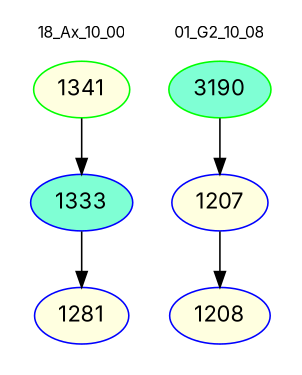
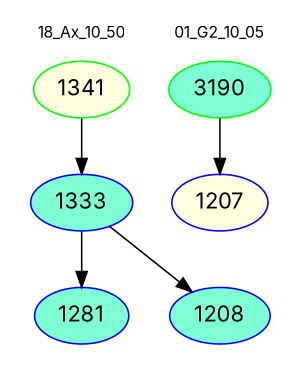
cluster "18_Ax_10_00": label "18_Ax_10_00" -> "18_Ax_10_50"
cluster "01_G2_10_08": label "01_G2_10_08" -> "01_G2_10_05"
edge "1207" -> "1208": now "1333" -> "1208"
node "1281": fillcolor lightyellow -> aquamarine
node "1208": fillcolor lightyellow -> aquamarine
